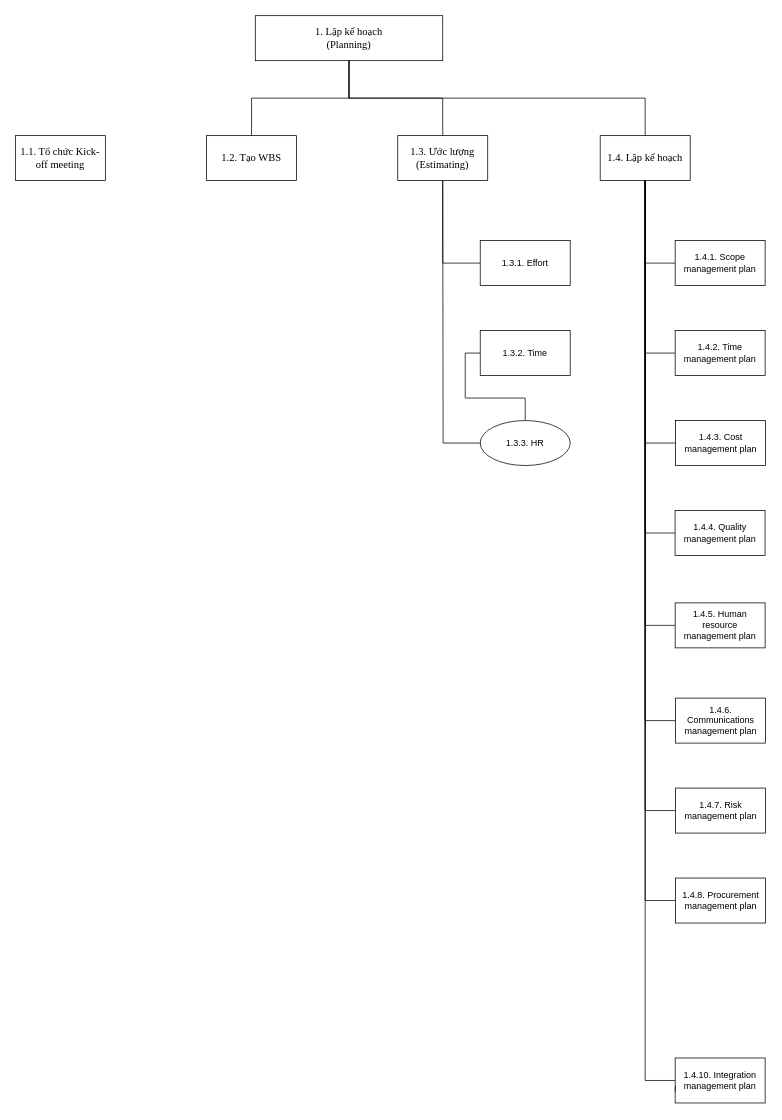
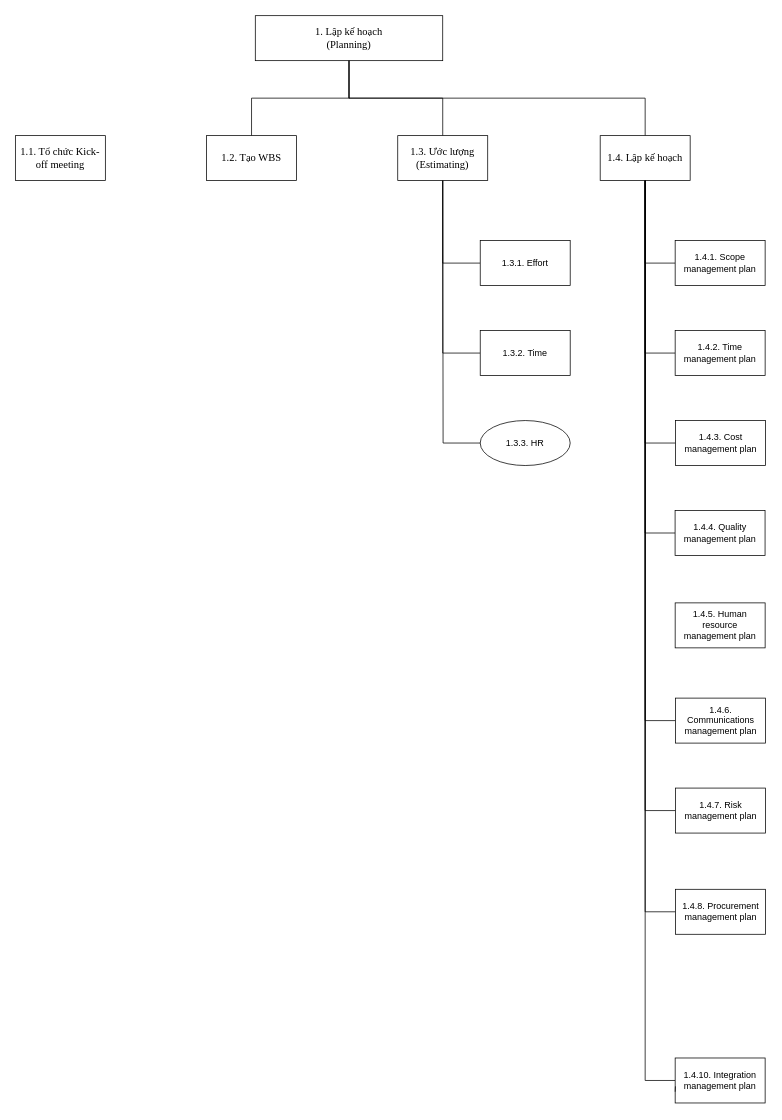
edge "1.3.2. Time" -- "1.3.3. HR": now "1.3.2. Time" -- "1.3. Ước lượng (Estimating)"
edge "1.4. Lập kế hoạch" -- "1.4.5. Human resource management plan": removed
node "1.4.8. Procurement management plan": moved (721, 901) -> (721, 912)
